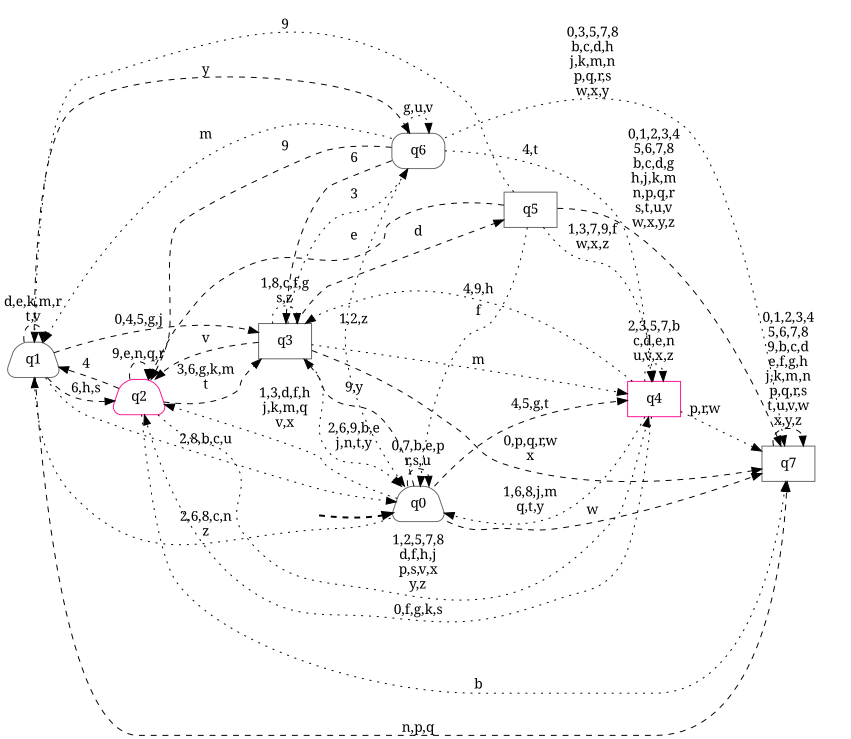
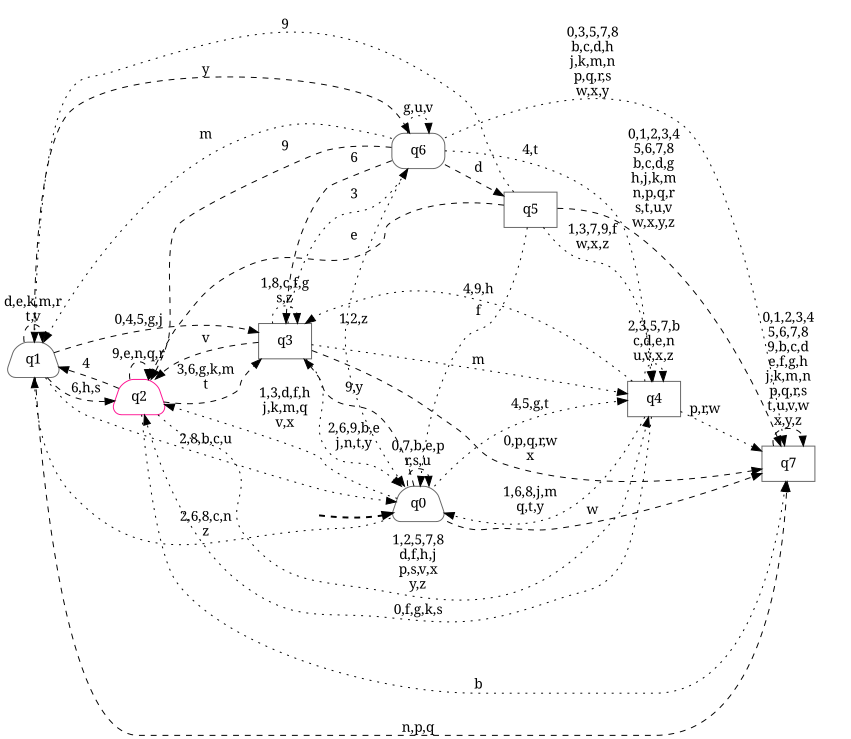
edge "q3" -> "q5": now "q6" -> "q5"
node "q4": color deeppink -> gray40
edge "q0" -> "q4": style dashed -> dotted
